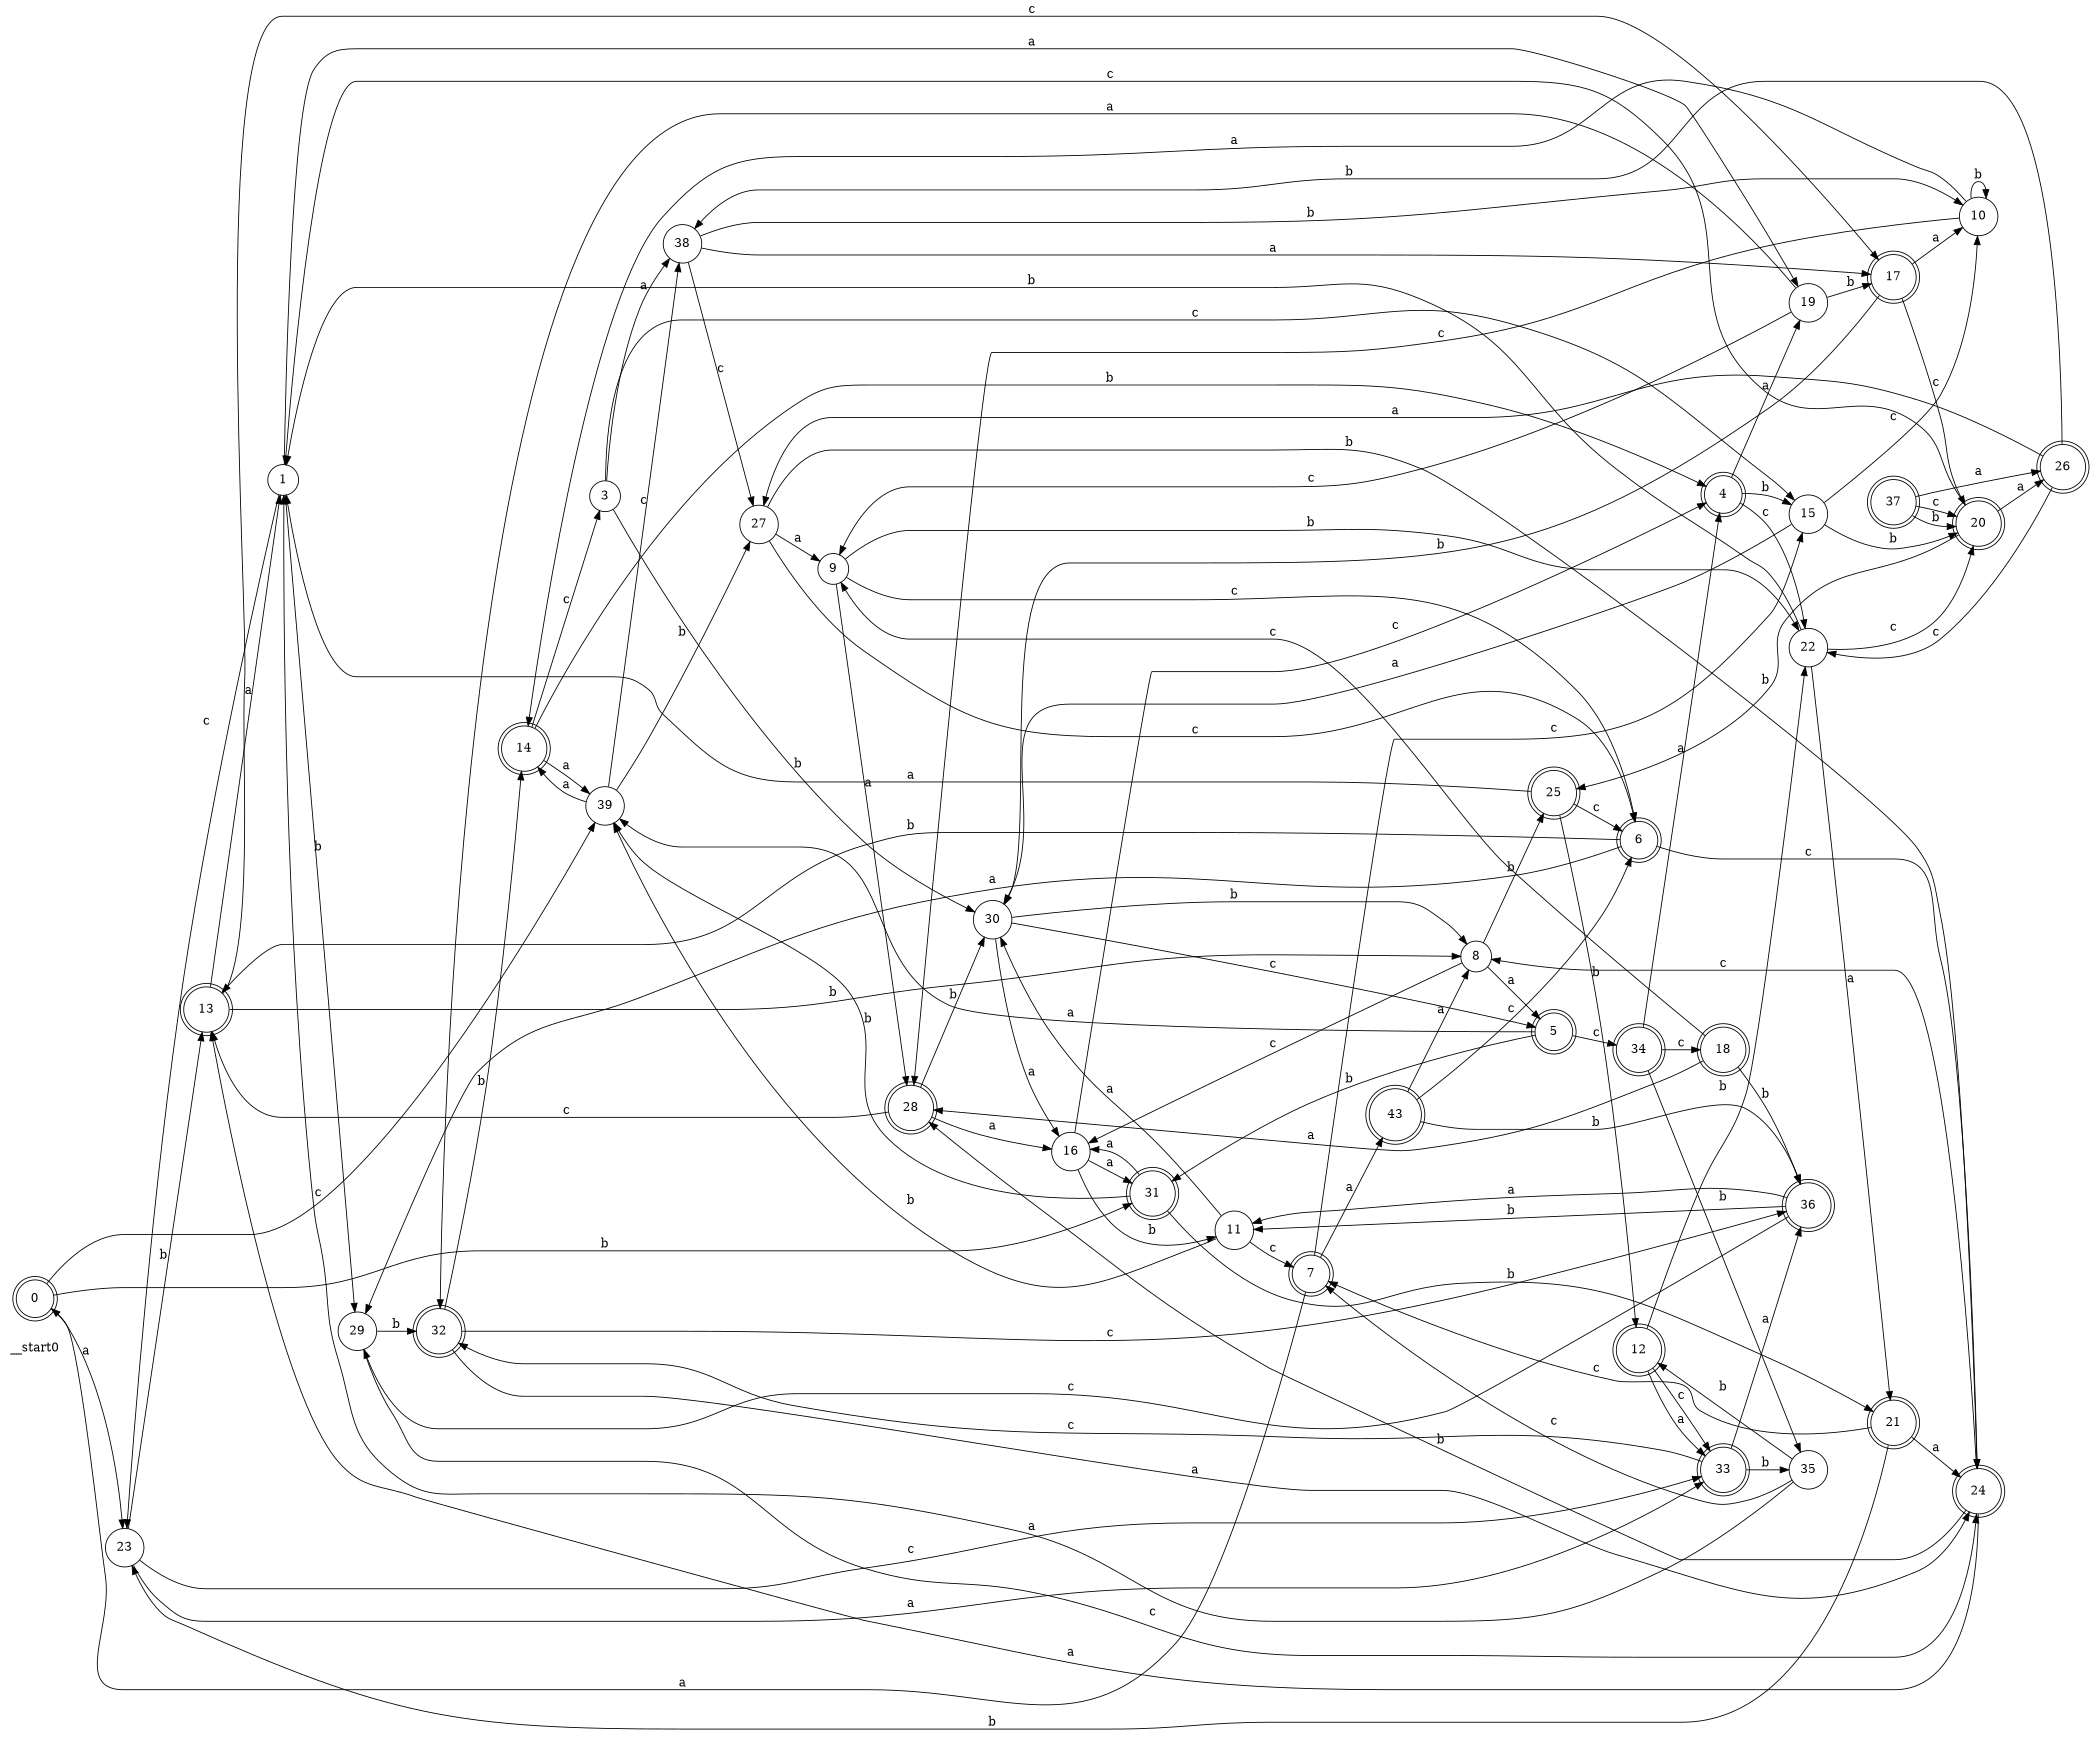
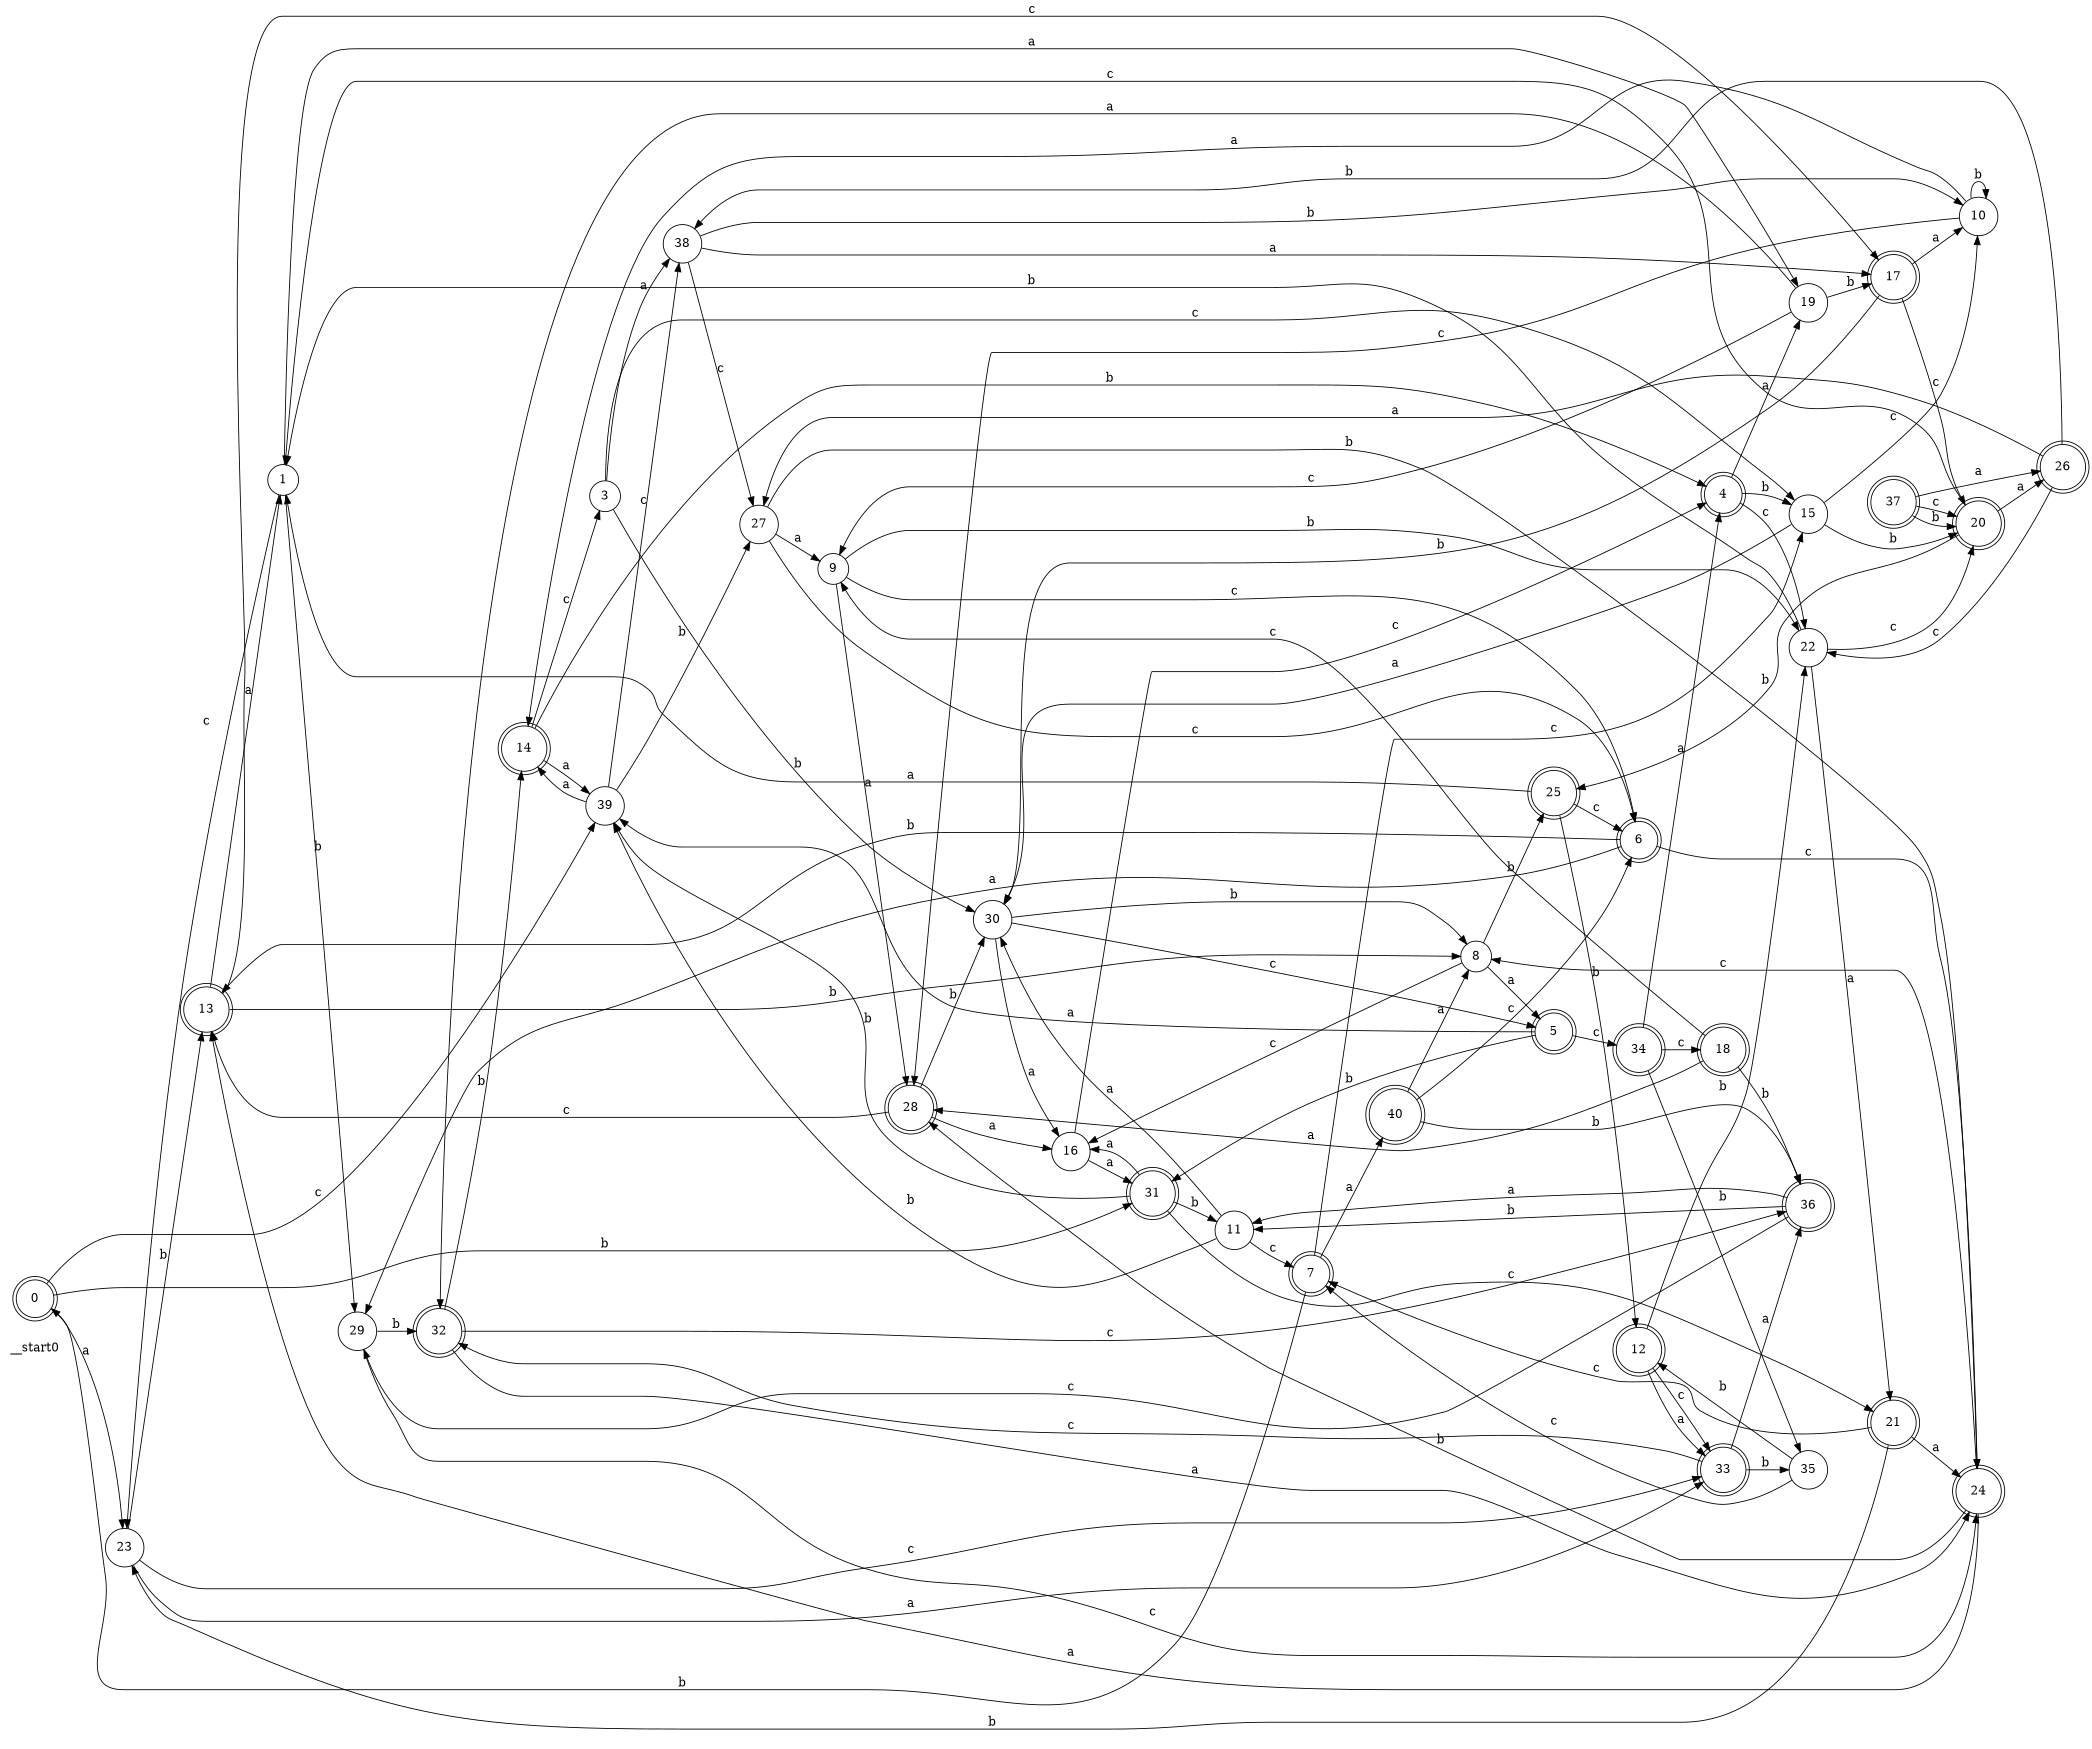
node "43": label "43" -> "40"
edge "16" -> "11": now "31" -> "11"
edge "31" -> "21": label "b" -> "c"
edge "35" -> "1": removed, label "a"
edge "7" -> "0": label "a" -> "b"
